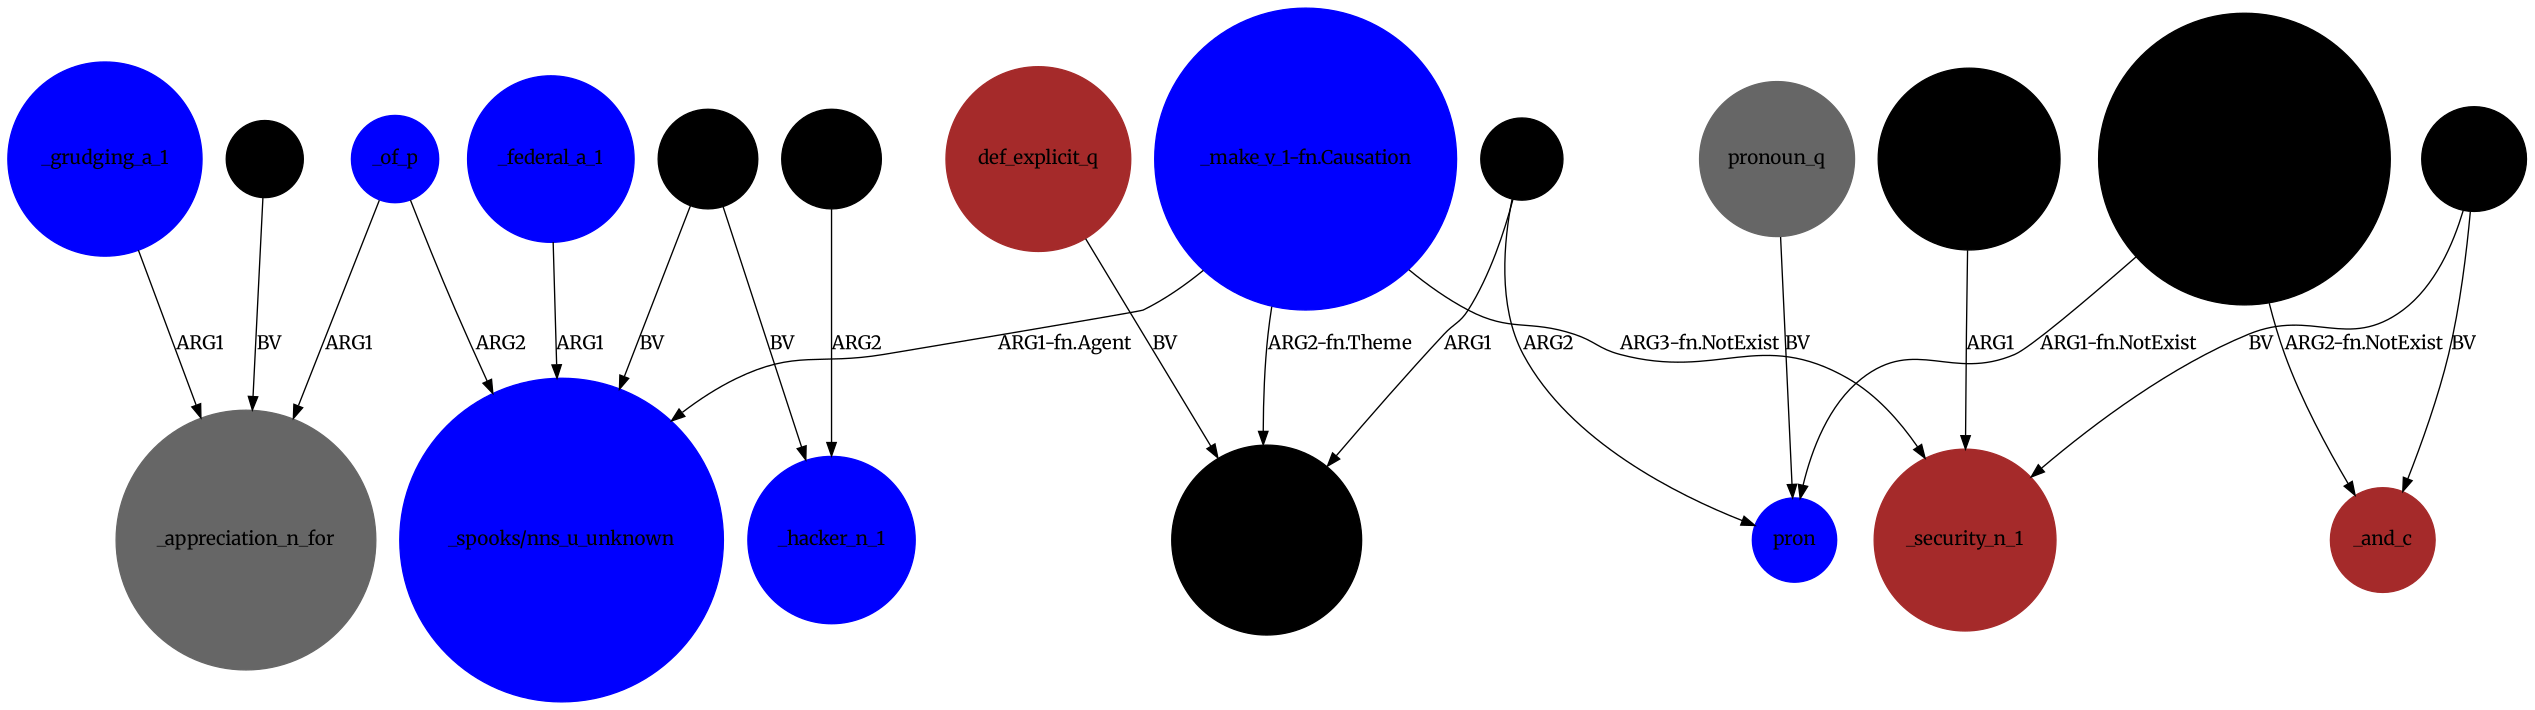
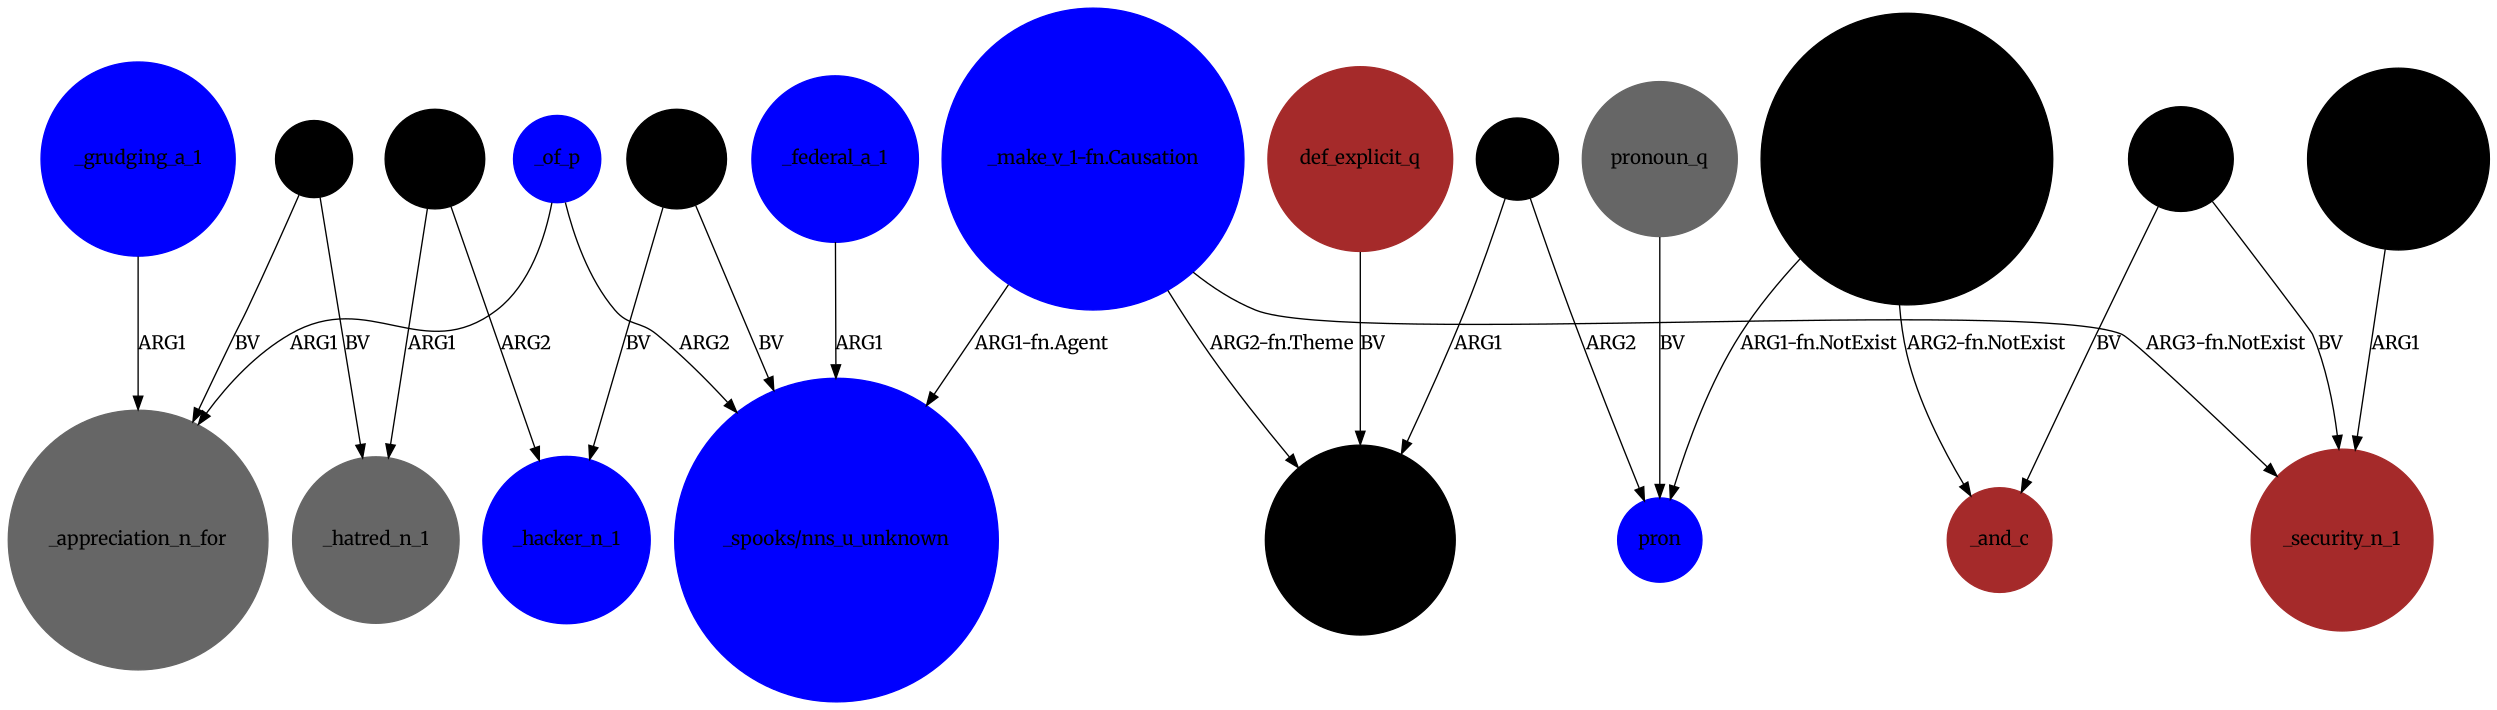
node "_hatred_n_1": added
